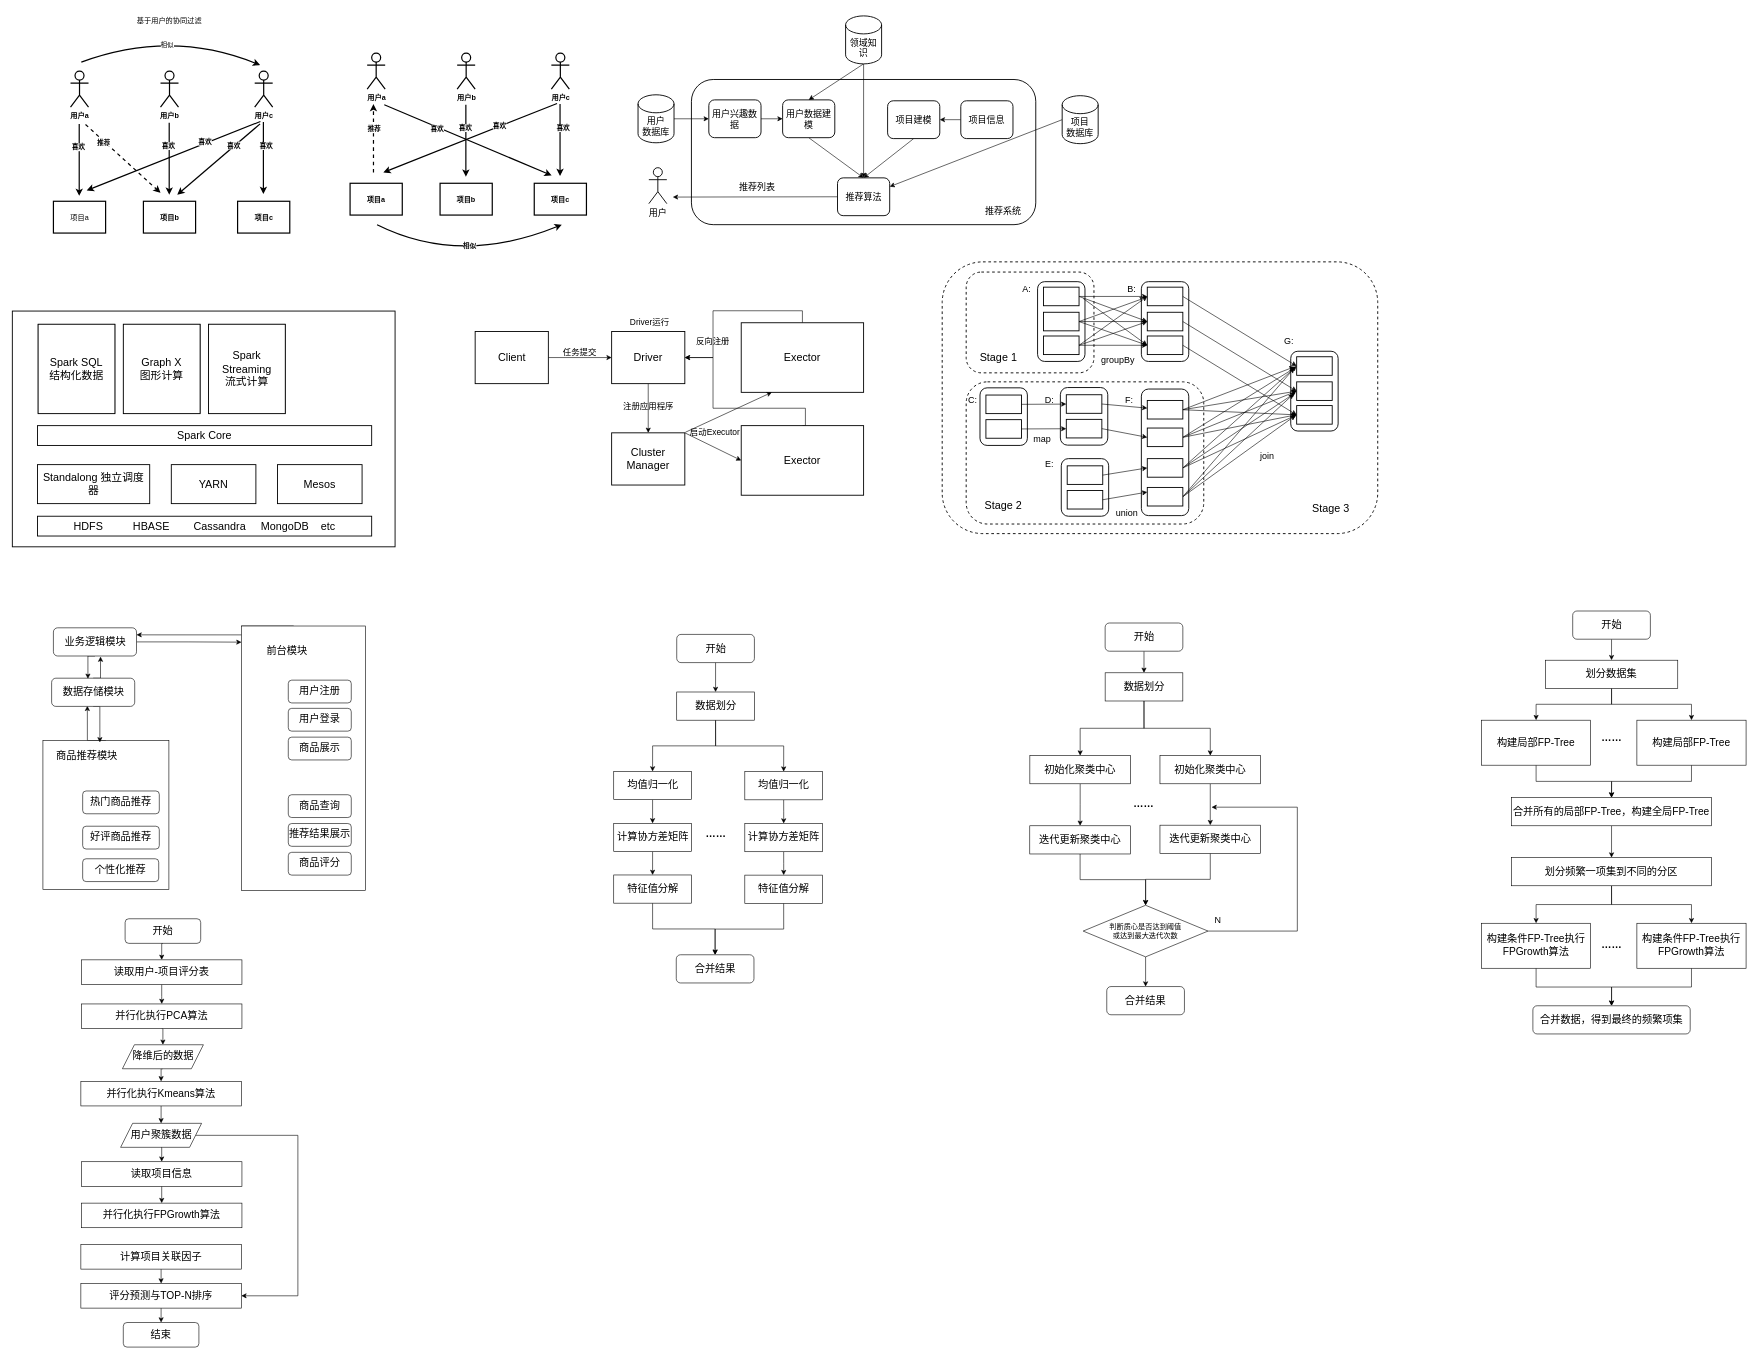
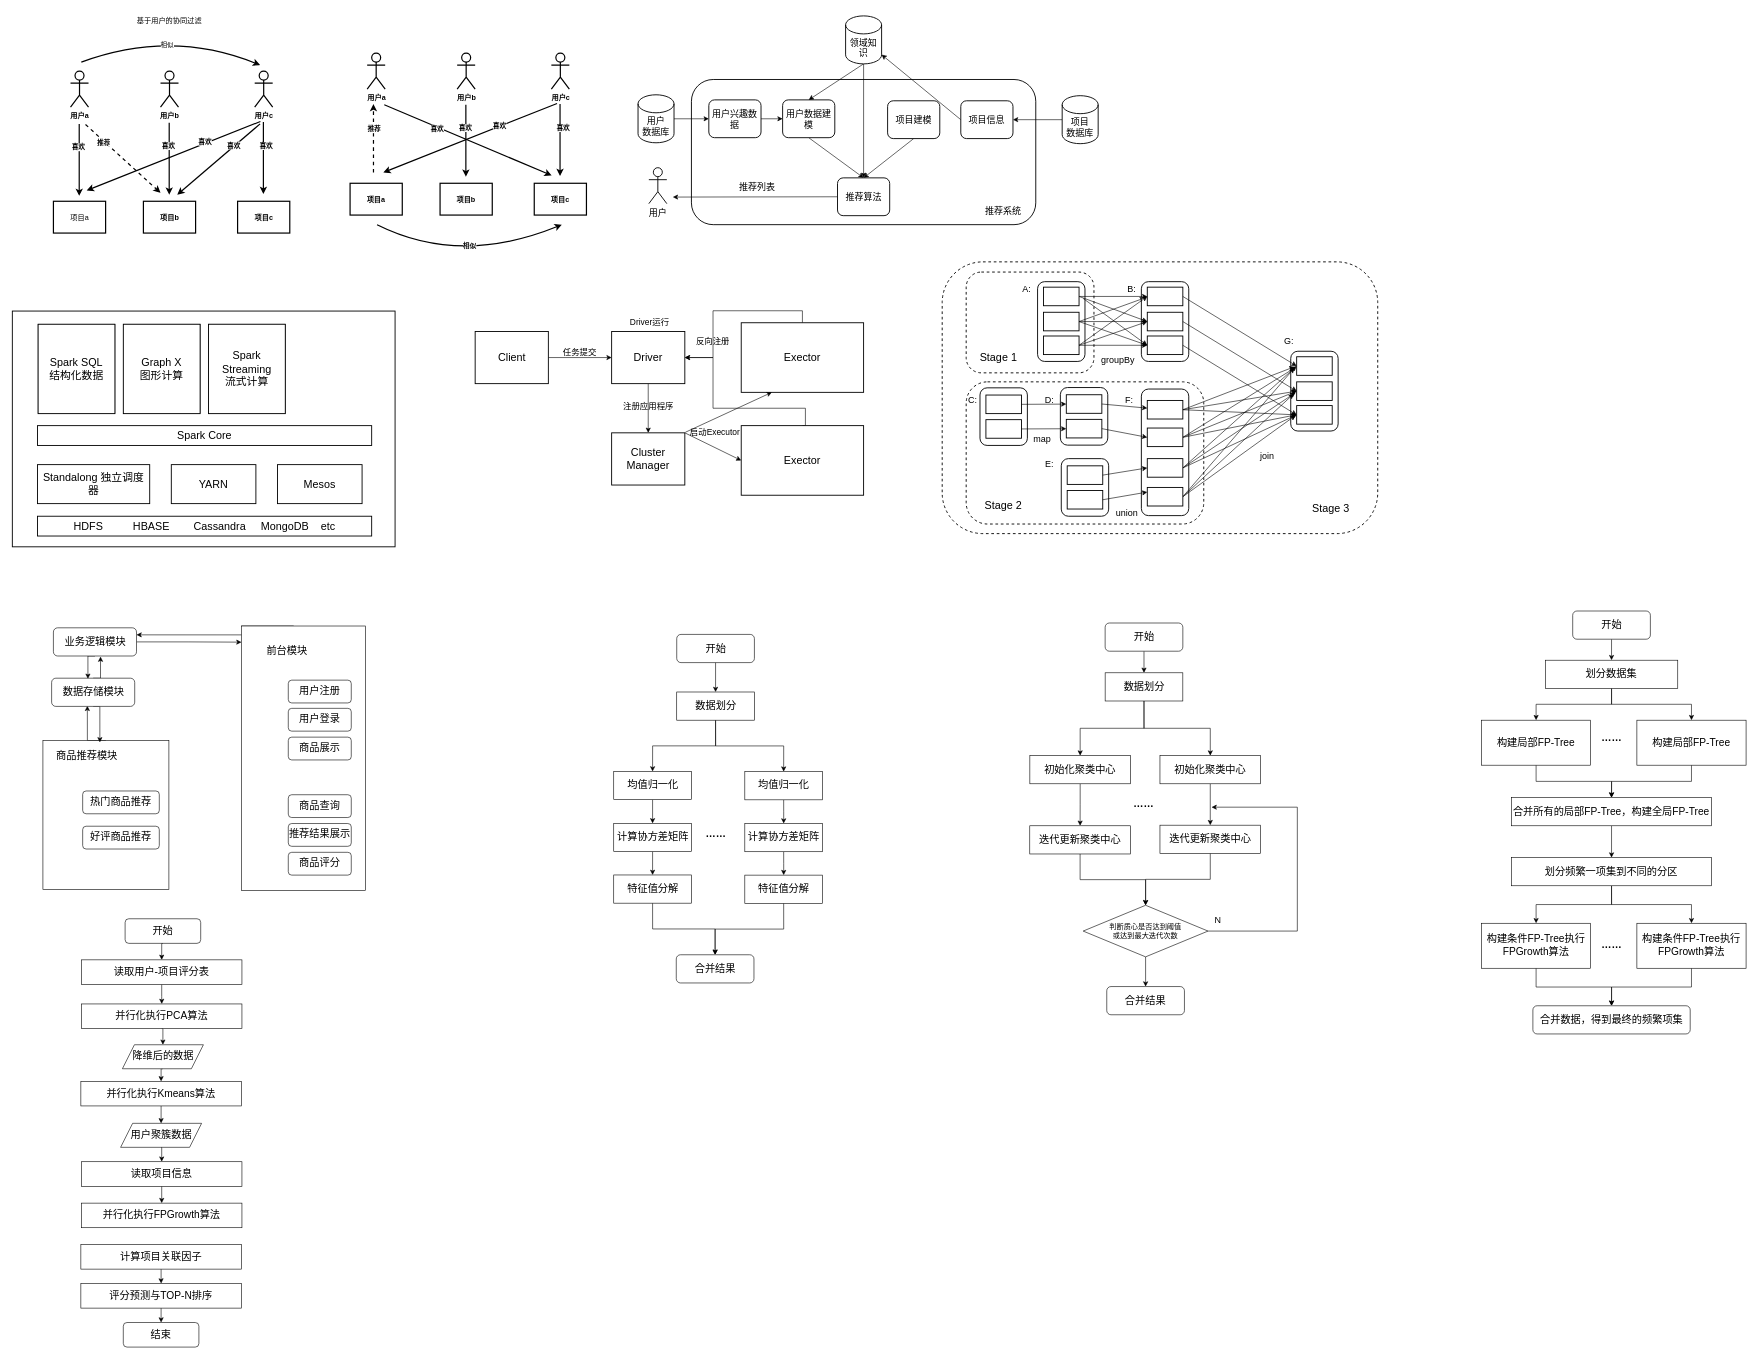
edge "项目信息" -> "项目建模": now "项目信息" -> "领域知识"
edge "项目 数据库" -> "推荐算法": now "项目 数据库" -> "项目信息"
node "个性化推荐": removed
edge "用户聚簇数据" -> "评分预测与TOP-N排序": removed
